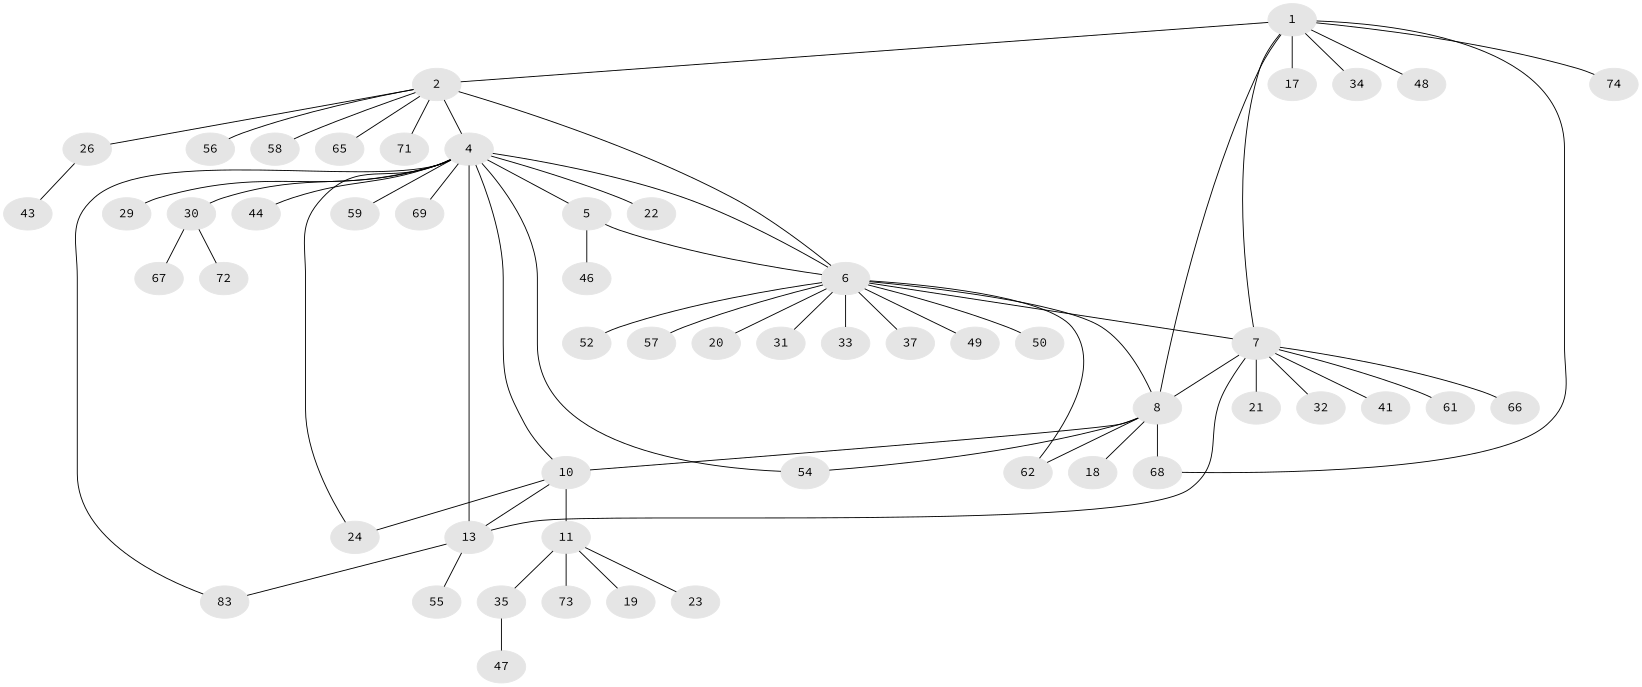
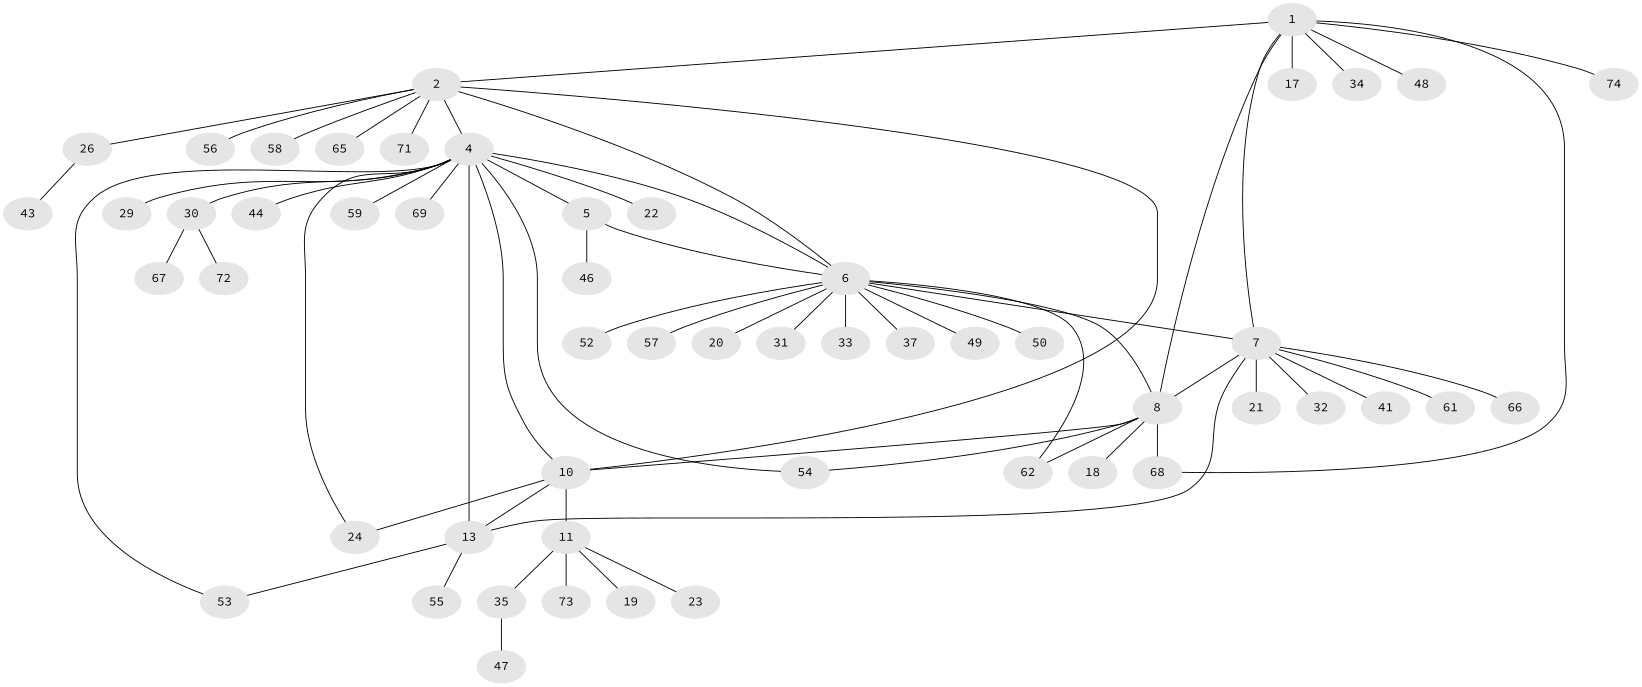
edge "2" -- "10": added
node "83": label "83" -> "53"
